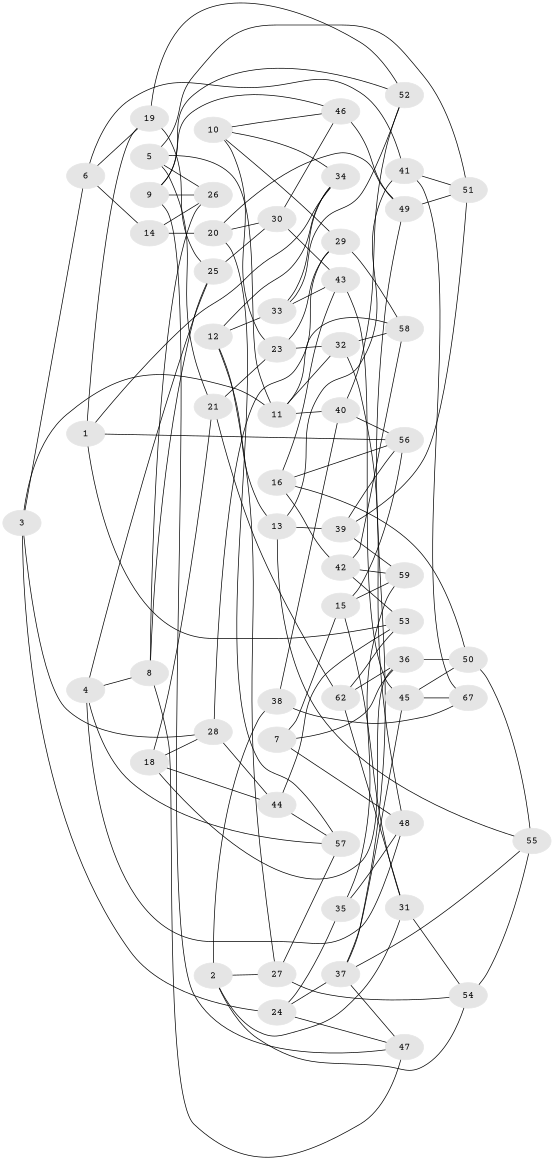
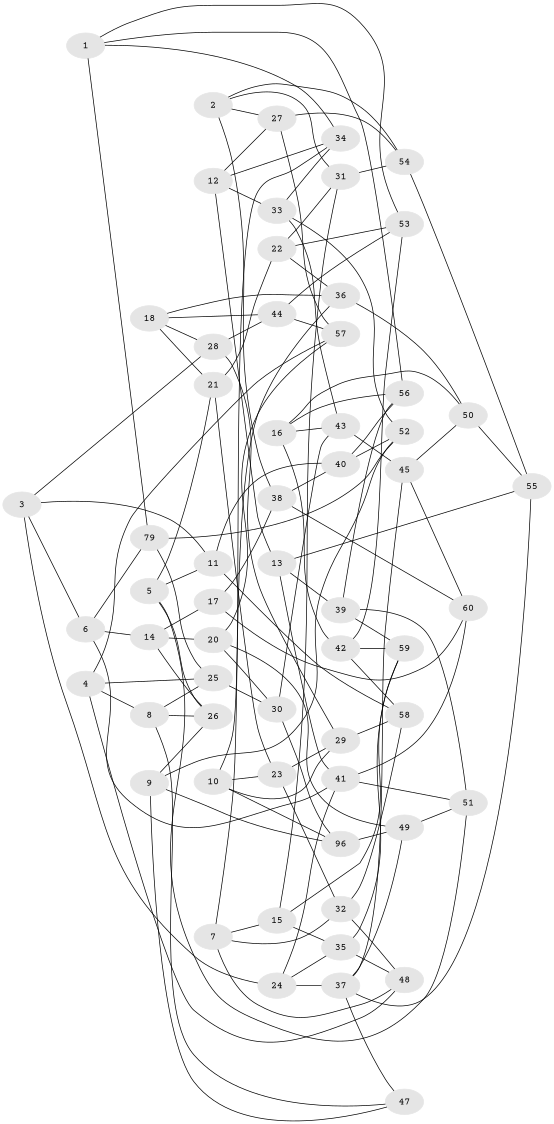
node "46": label "46" -> "96"
node "19": label "19" -> "79"
edge "32" -- "11": now "32" -- "7"
edge "56" -- "15": now "35" -- "15"
node "17": added
node "62": label "62" -> "22"
node "67": label "67" -> "60"
edge "24" -- "47": now "24" -- "41"
